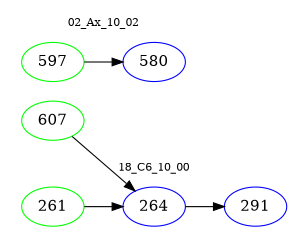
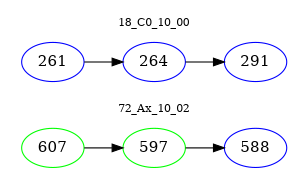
cluster "02_Ax_10_02": label "02_Ax_10_02" -> "72_Ax_10_02"
node "580": label "580" -> "588"
edge "607" -> "264": now "607" -> "597"
cluster "18_C6_10_00": label "18_C6_10_00" -> "18_C0_10_00"
node "261": color green -> blue
